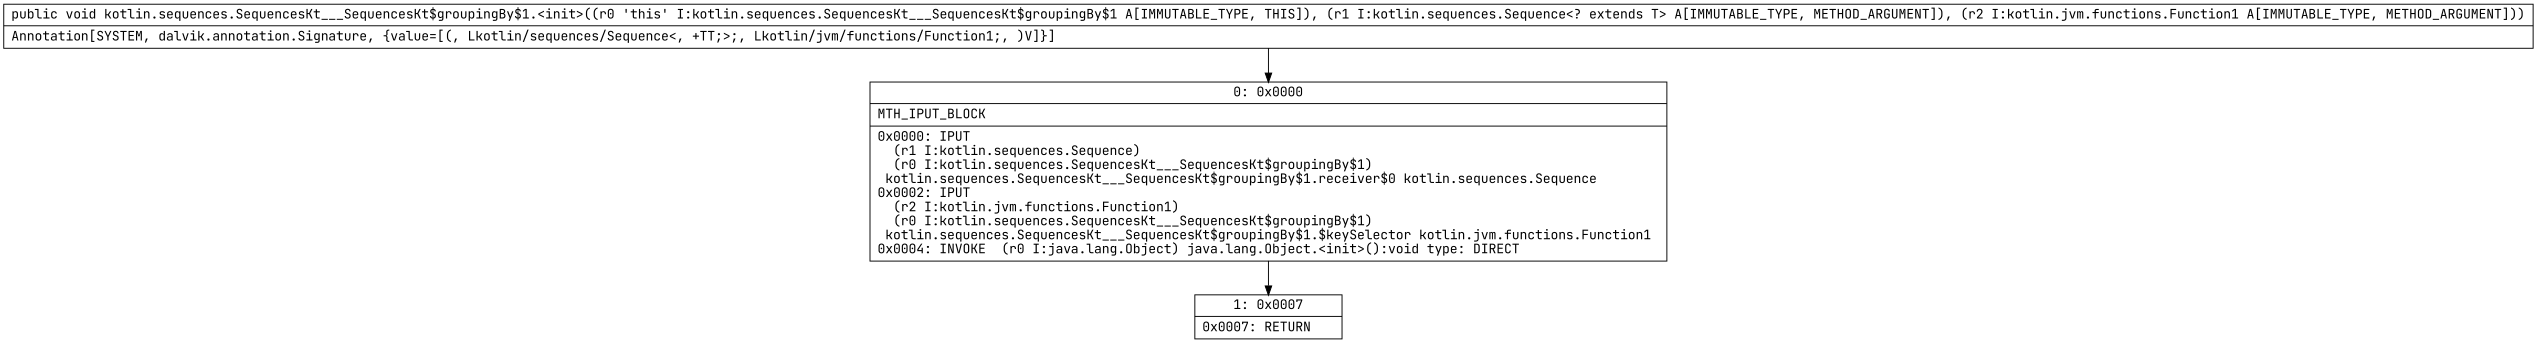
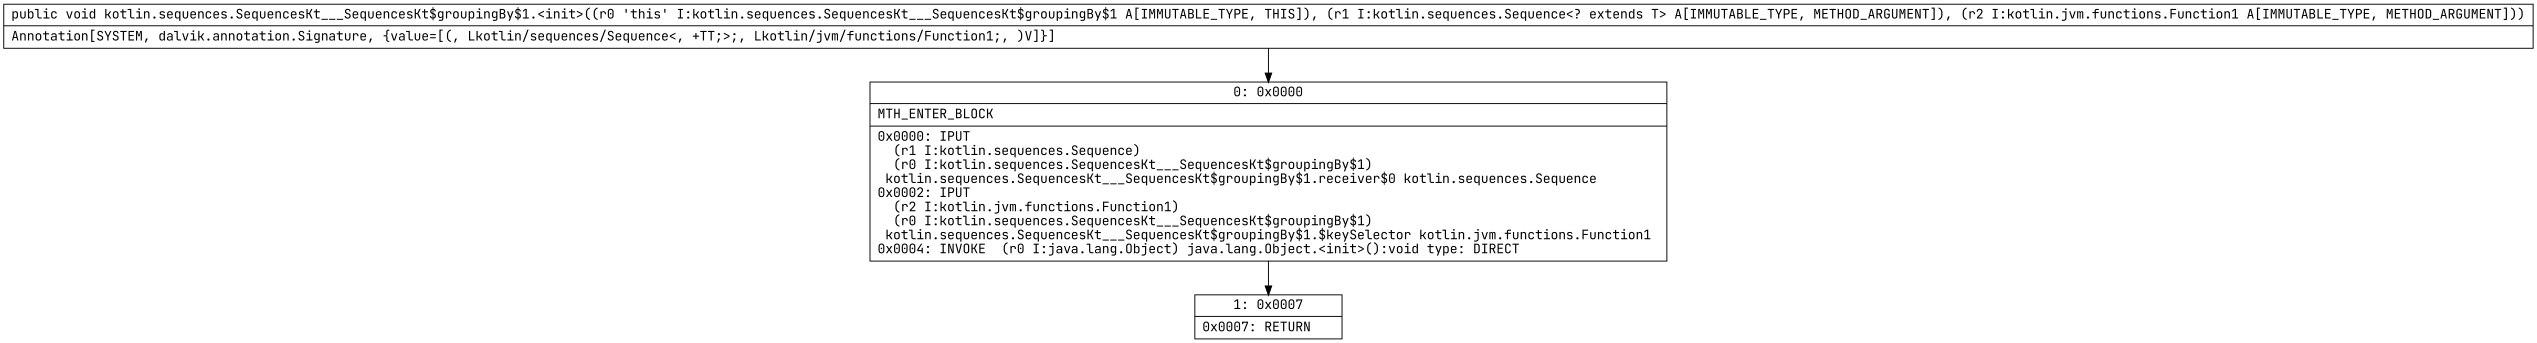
node "0: 0x0000": text "MTH_IPUT_BLOCK" -> "MTH_ENTER_BLOCK"
